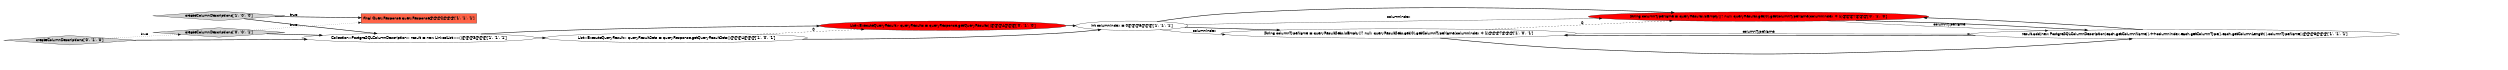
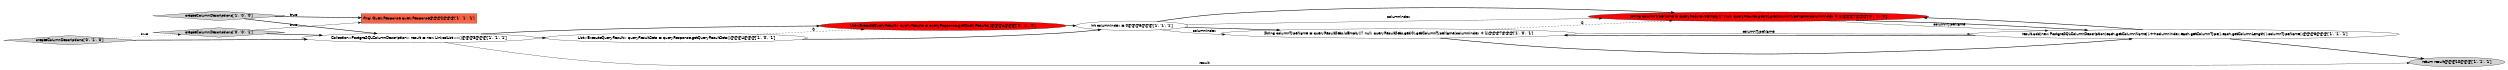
edge "createColumnDescriptions['0', '0', '1']" -> "final QueryResponse queryResponse@@@2@@@['1', '1', '1']": style dotted -> solid
node "return result@@@10@@@['1', '1', '1']": added
